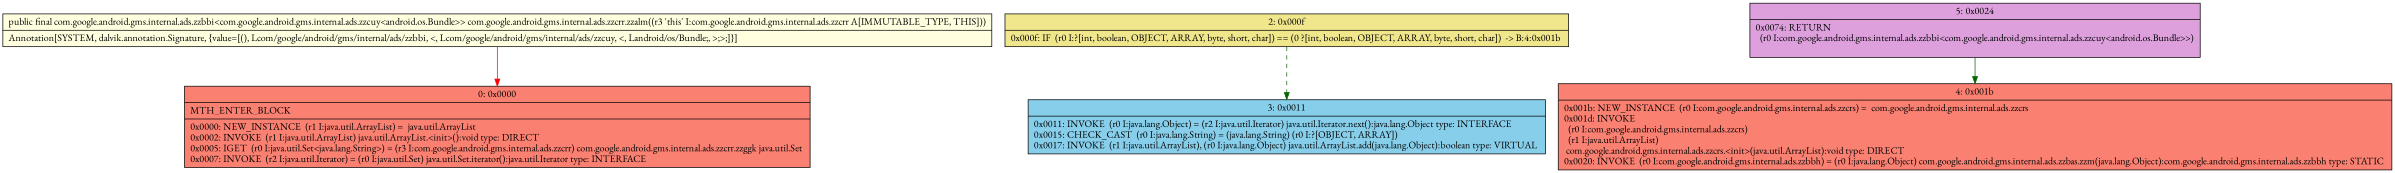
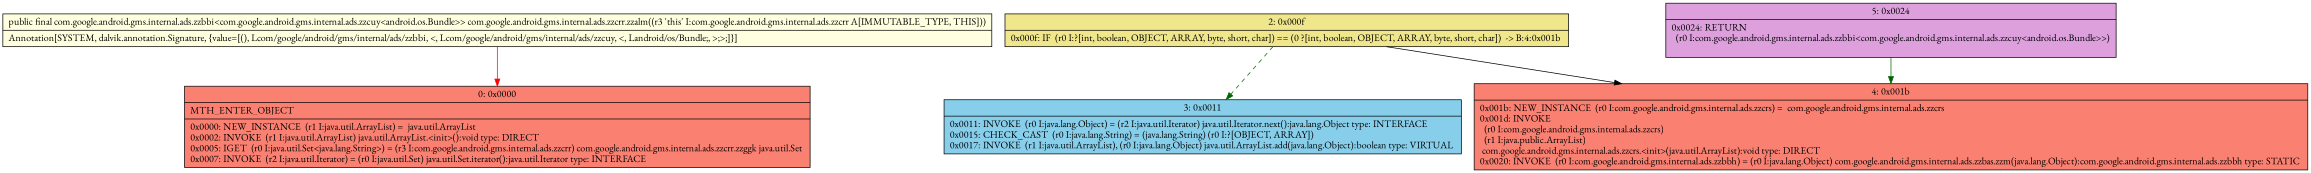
node "5: 0x0024": text "0x0074: RETURN" -> "0x0024: RETURN"
edge "2: 0x000f" -> "4: 0x001b": added
node "0: 0x0000": text "MTH_ENTER_BLOCK" -> "MTH_ENTER_OBJECT"
node "4: 0x001b": text "(r1 I:java.util.ArrayList)" -> "(r1 I:java.public.ArrayList)"
